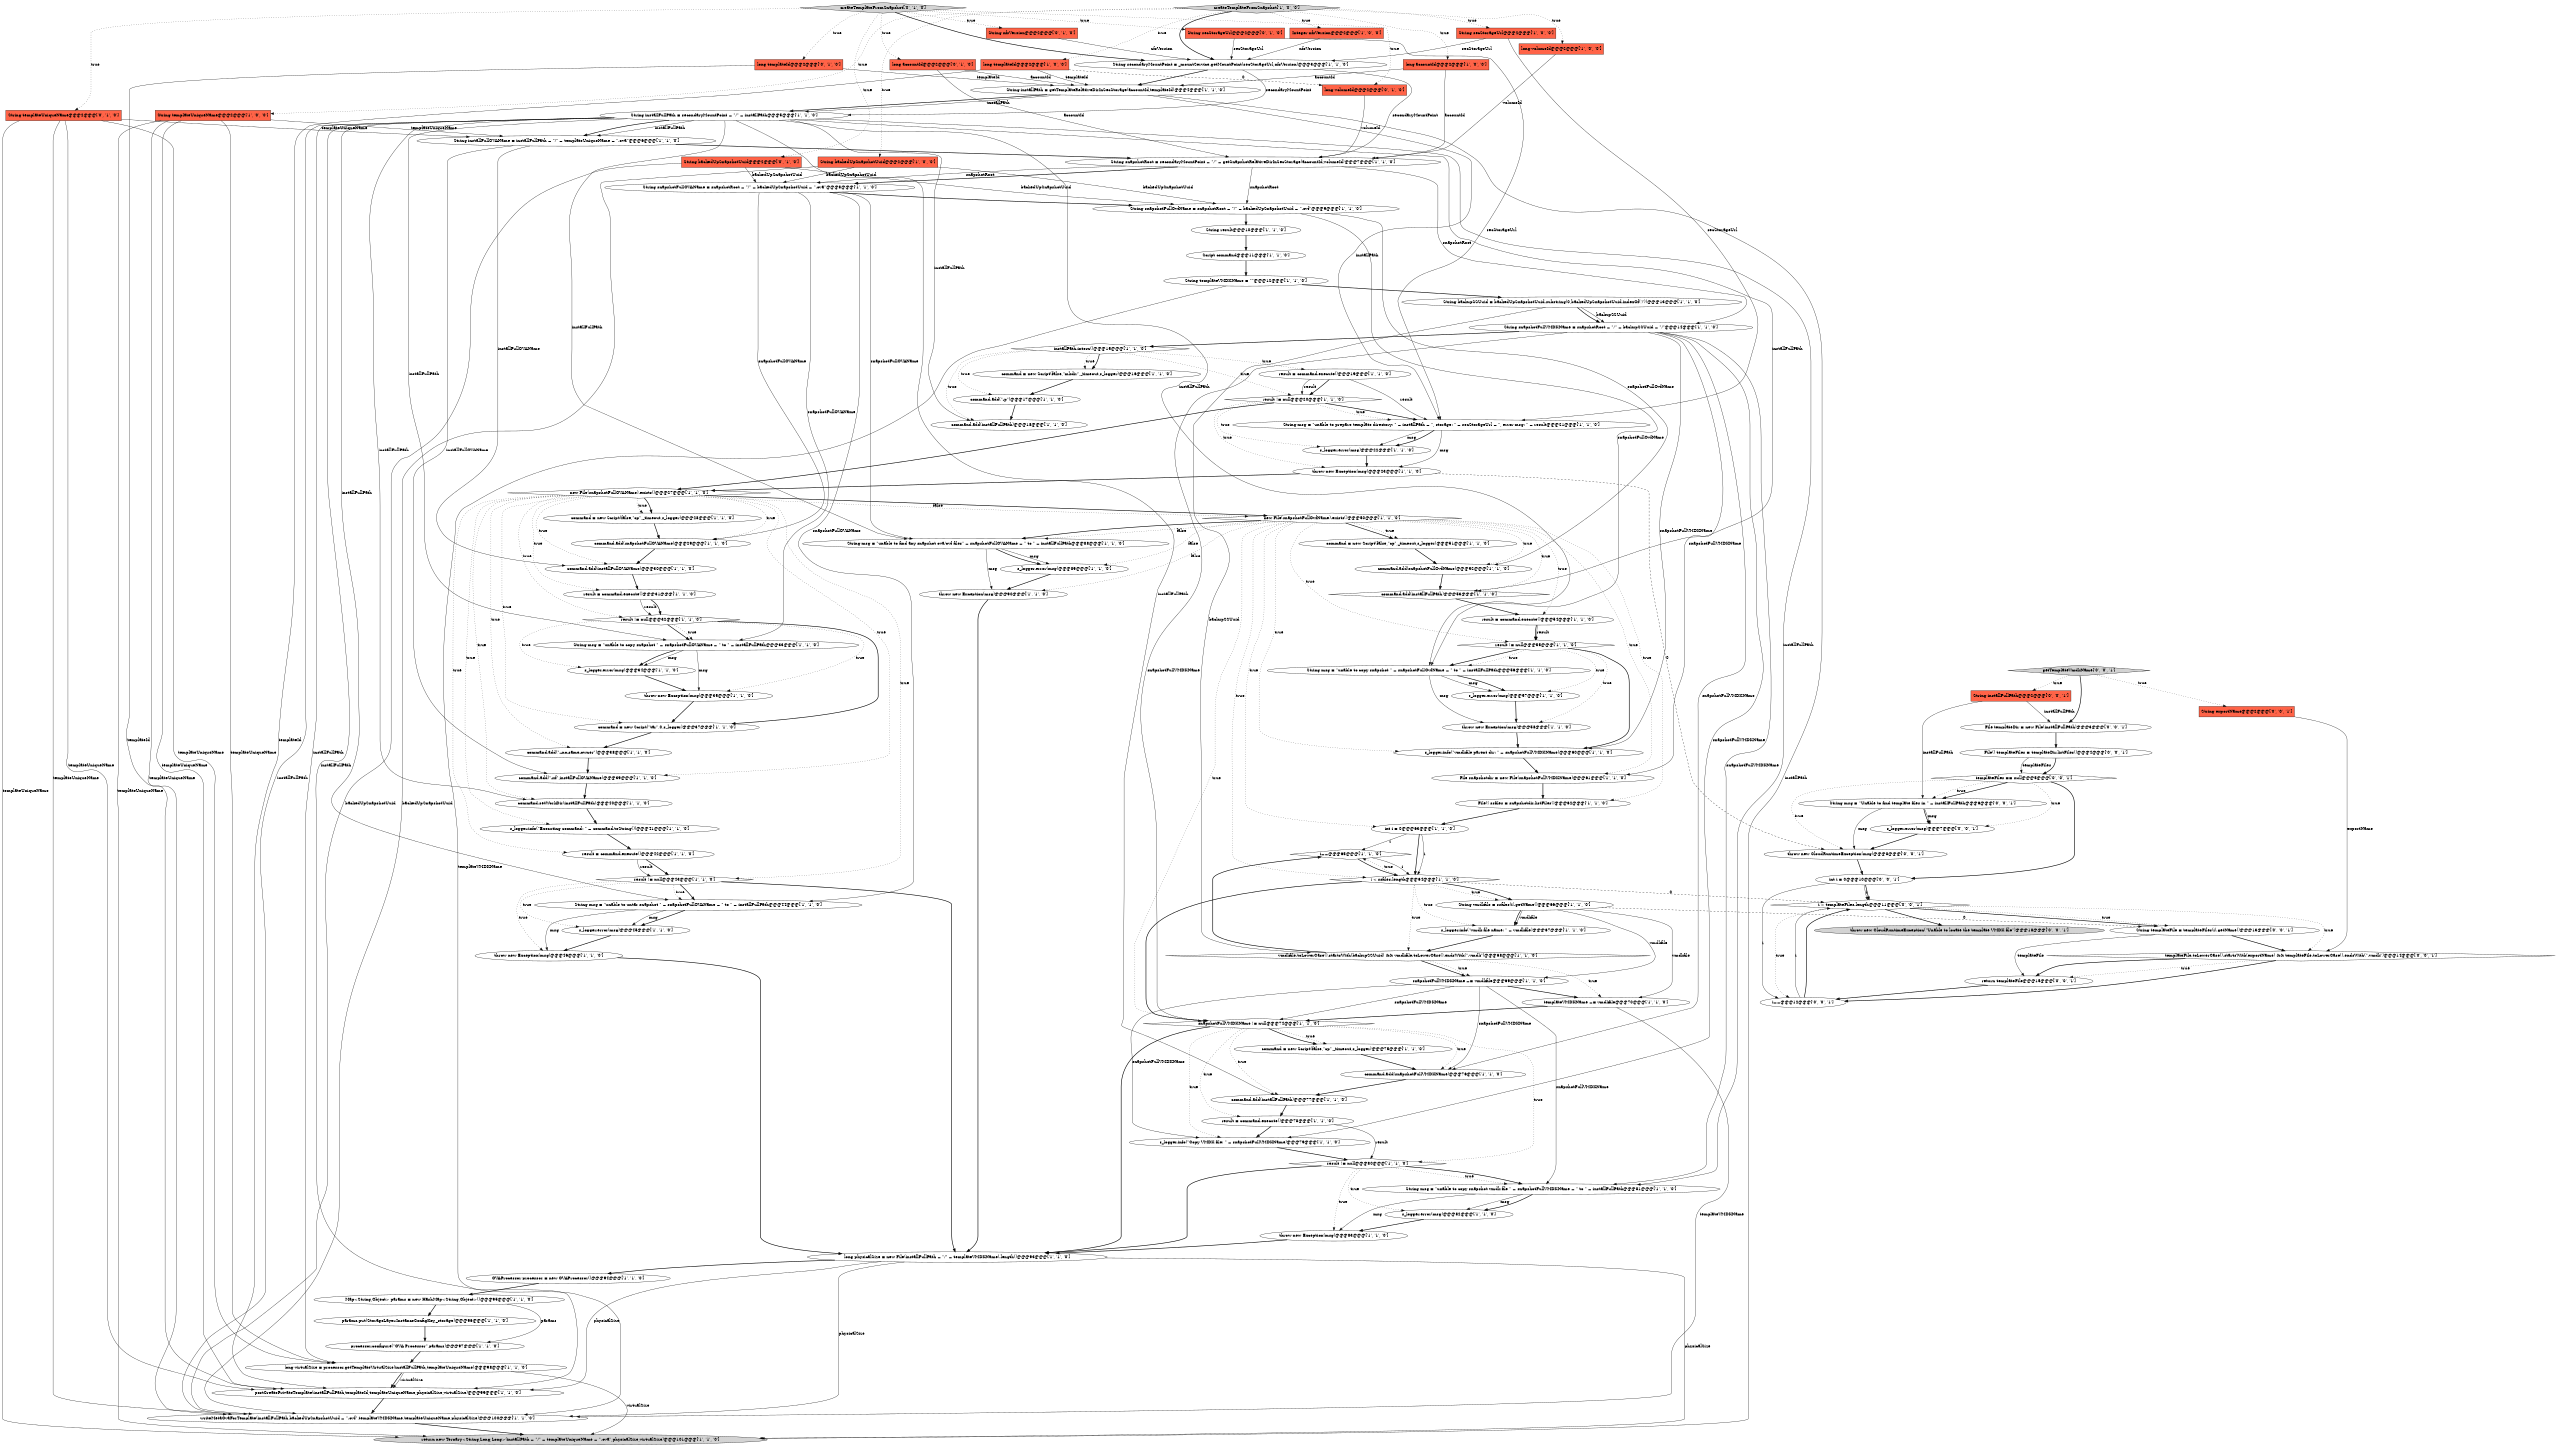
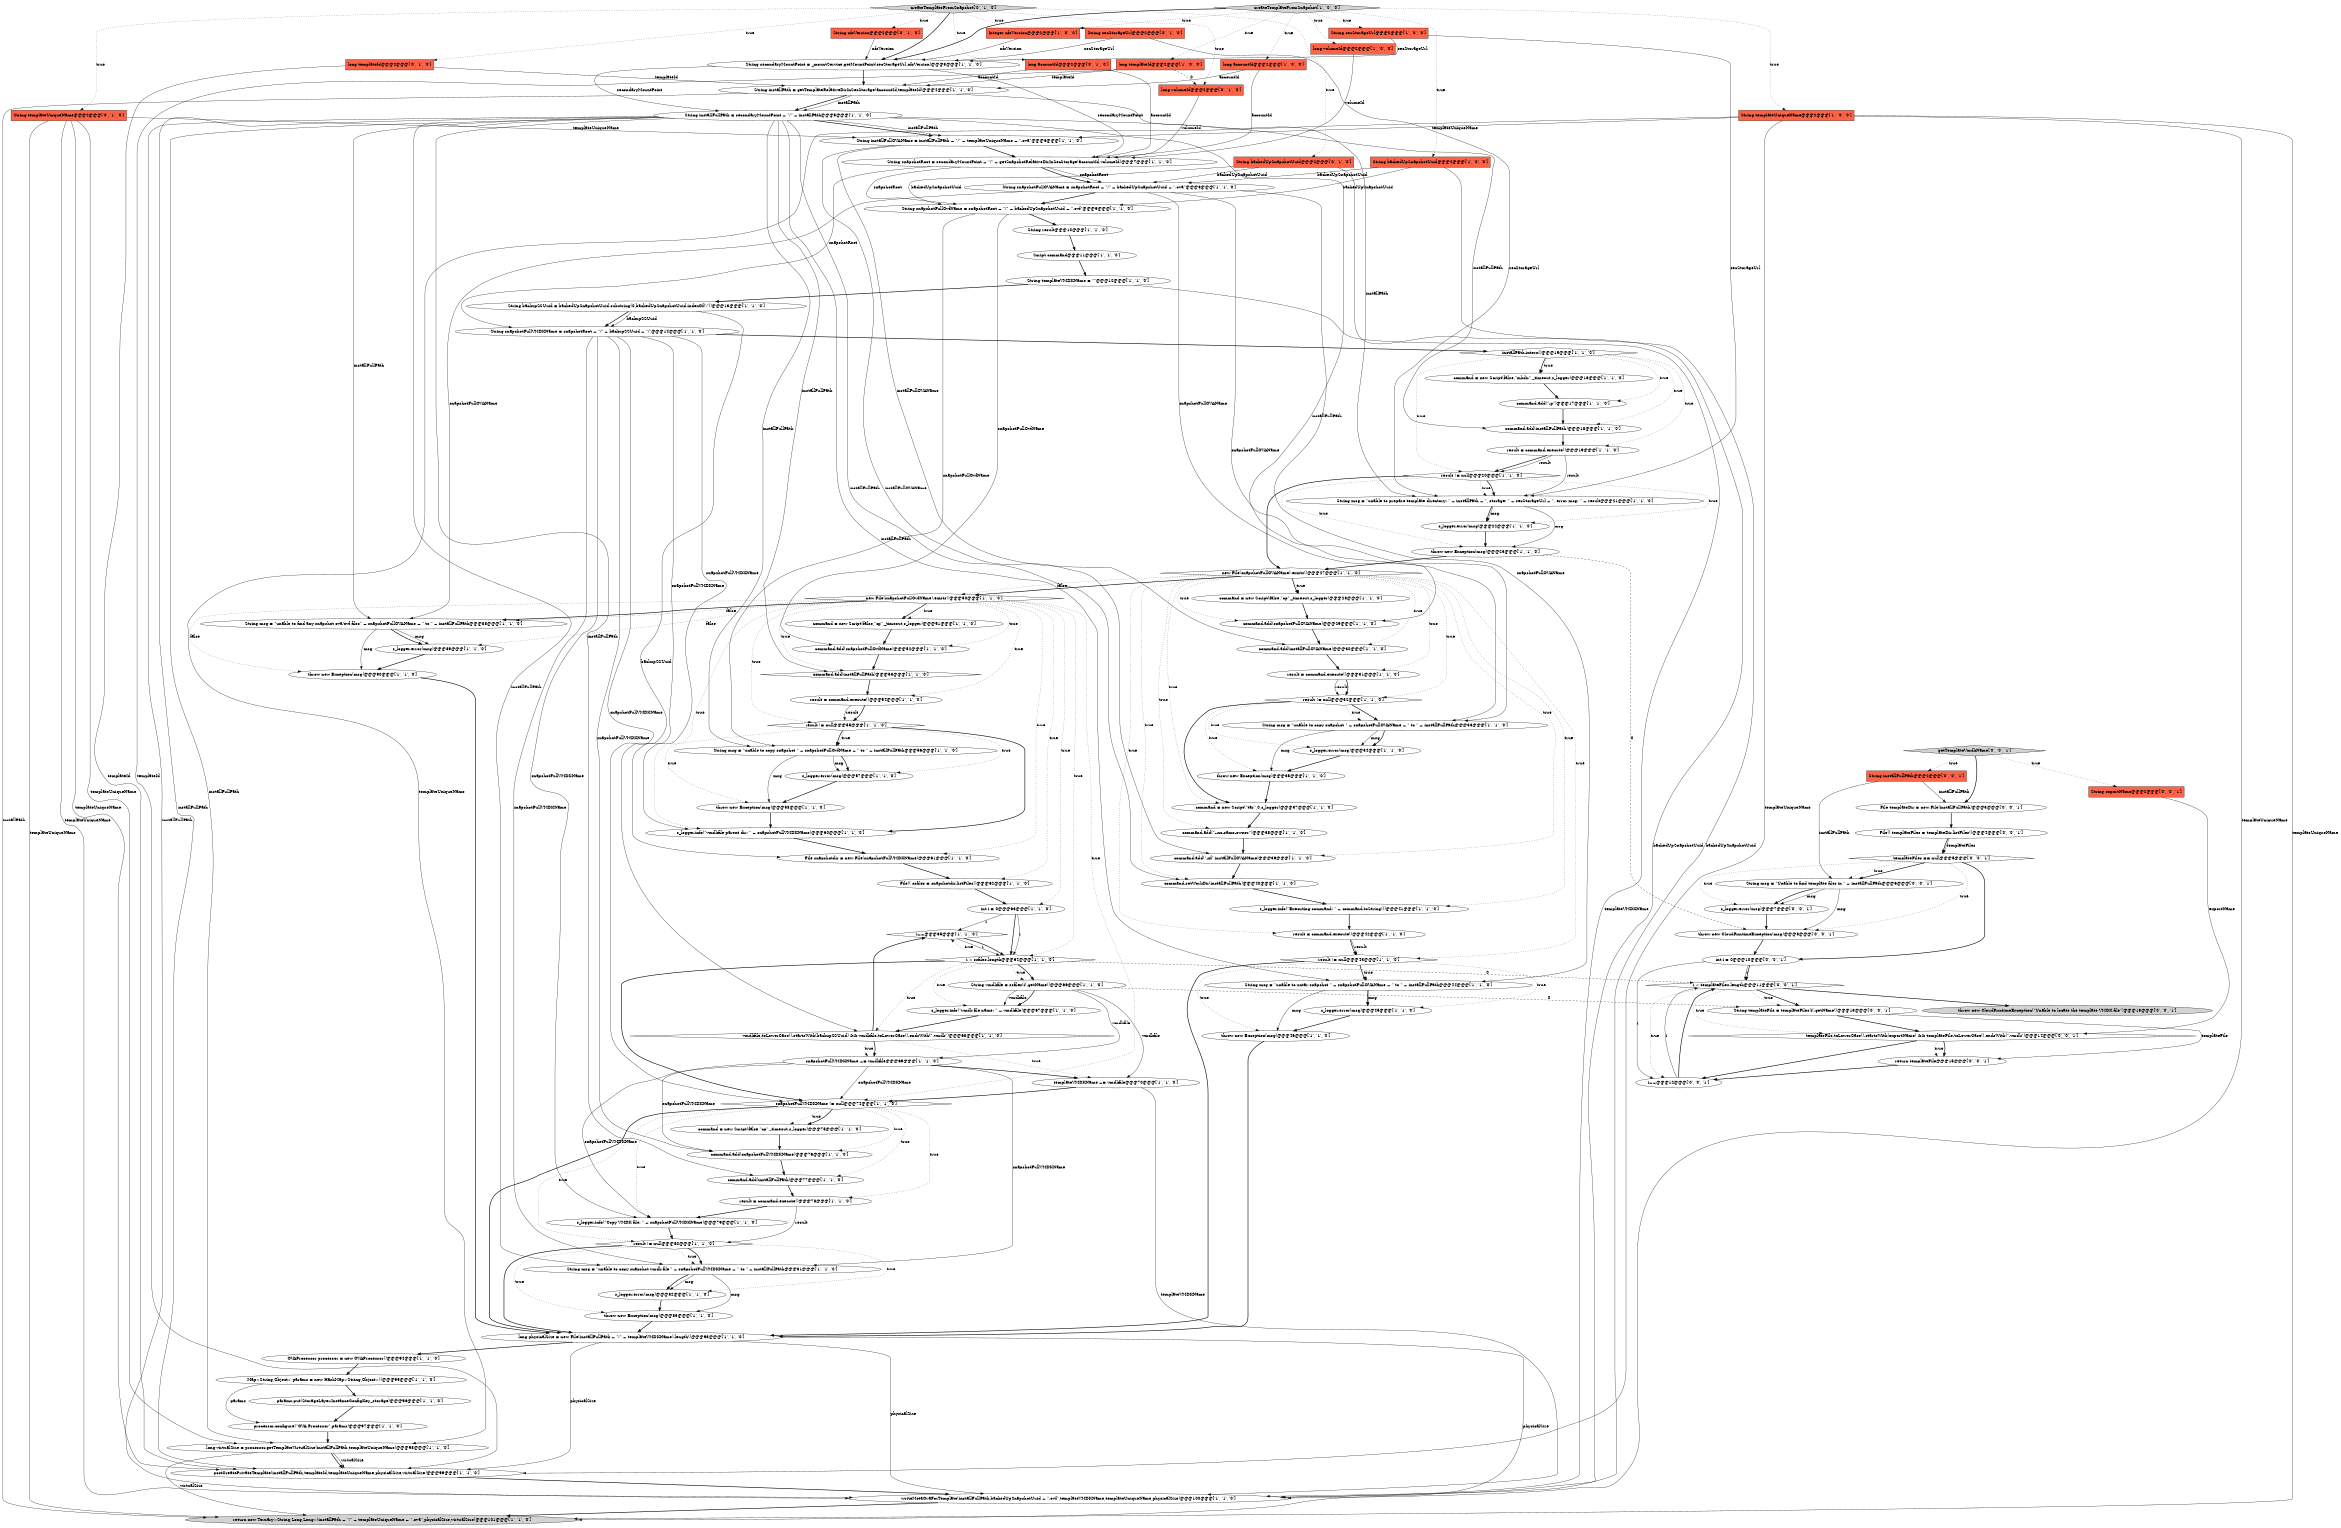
edge "command.add(installFullPath)@@@18@@@['1', '1', '0']" -> "result = command.execute()@@@19@@@['1', '1', '0']": added
